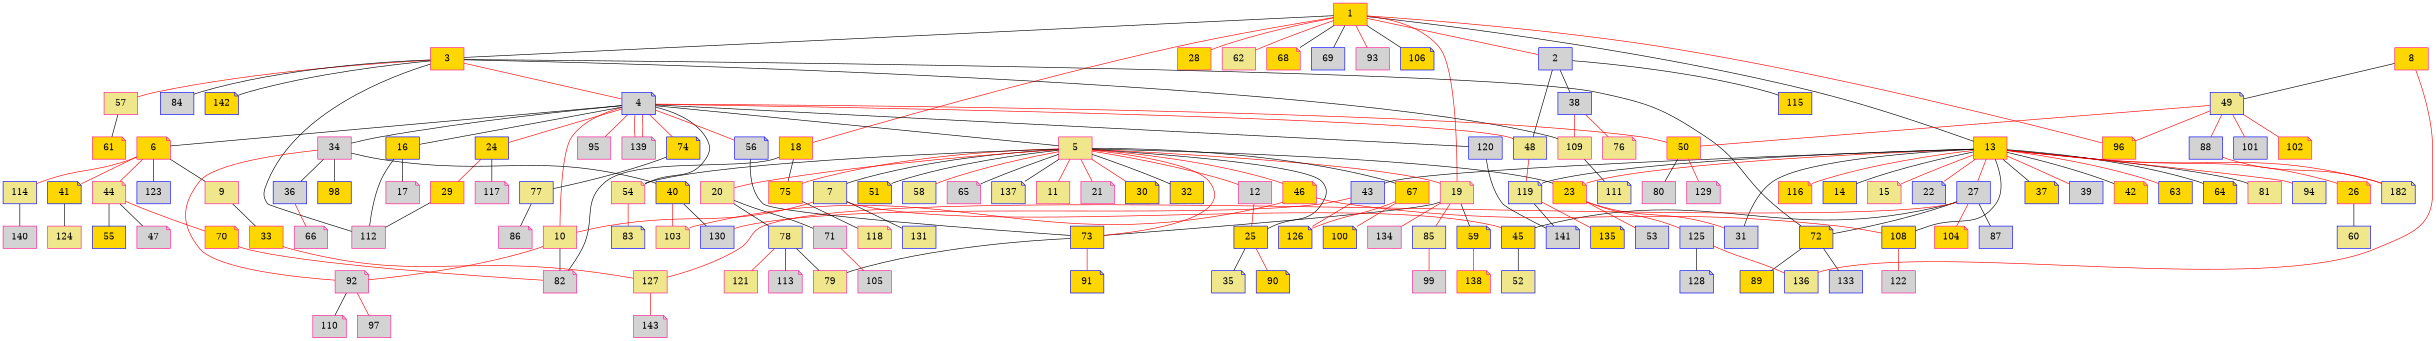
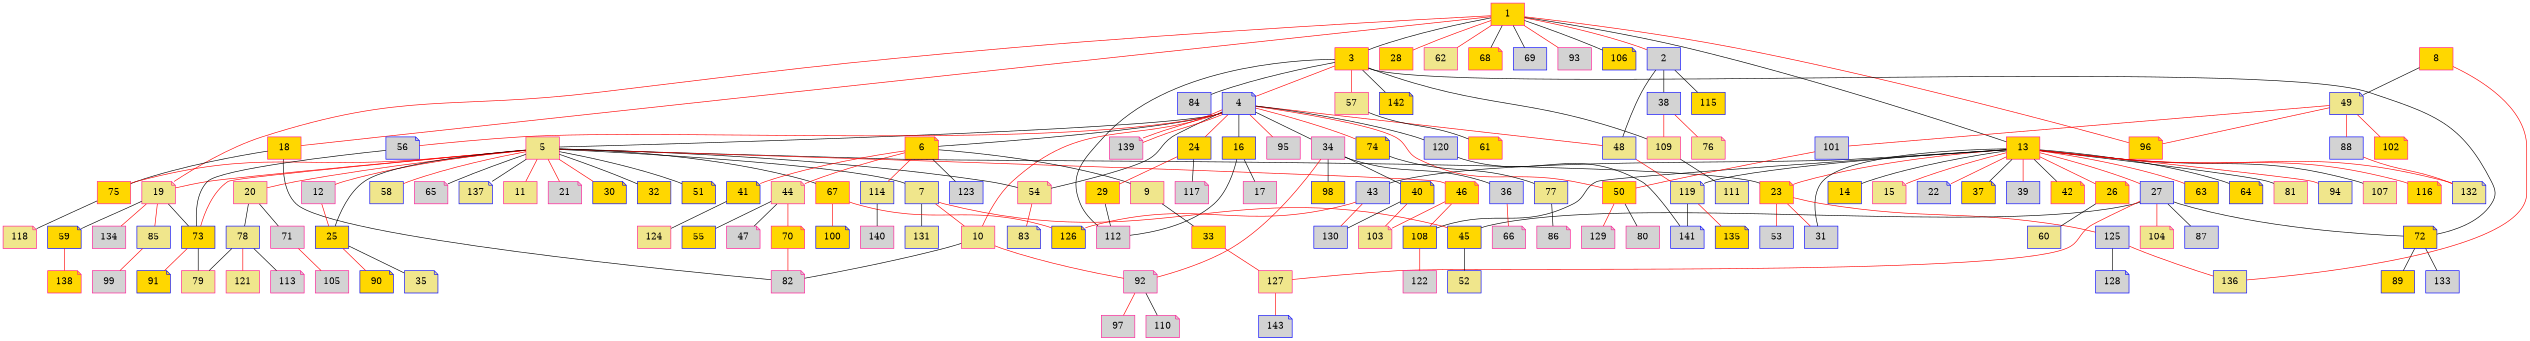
edge "49" -- "50": now "101" -- "50"
node "17": shape note -> box
node "111": shape note -> box
node "107": added
node "182": label "182" -> "132"
node "104": fillcolor gold -> khaki
node "143": color deeppink -> blue
